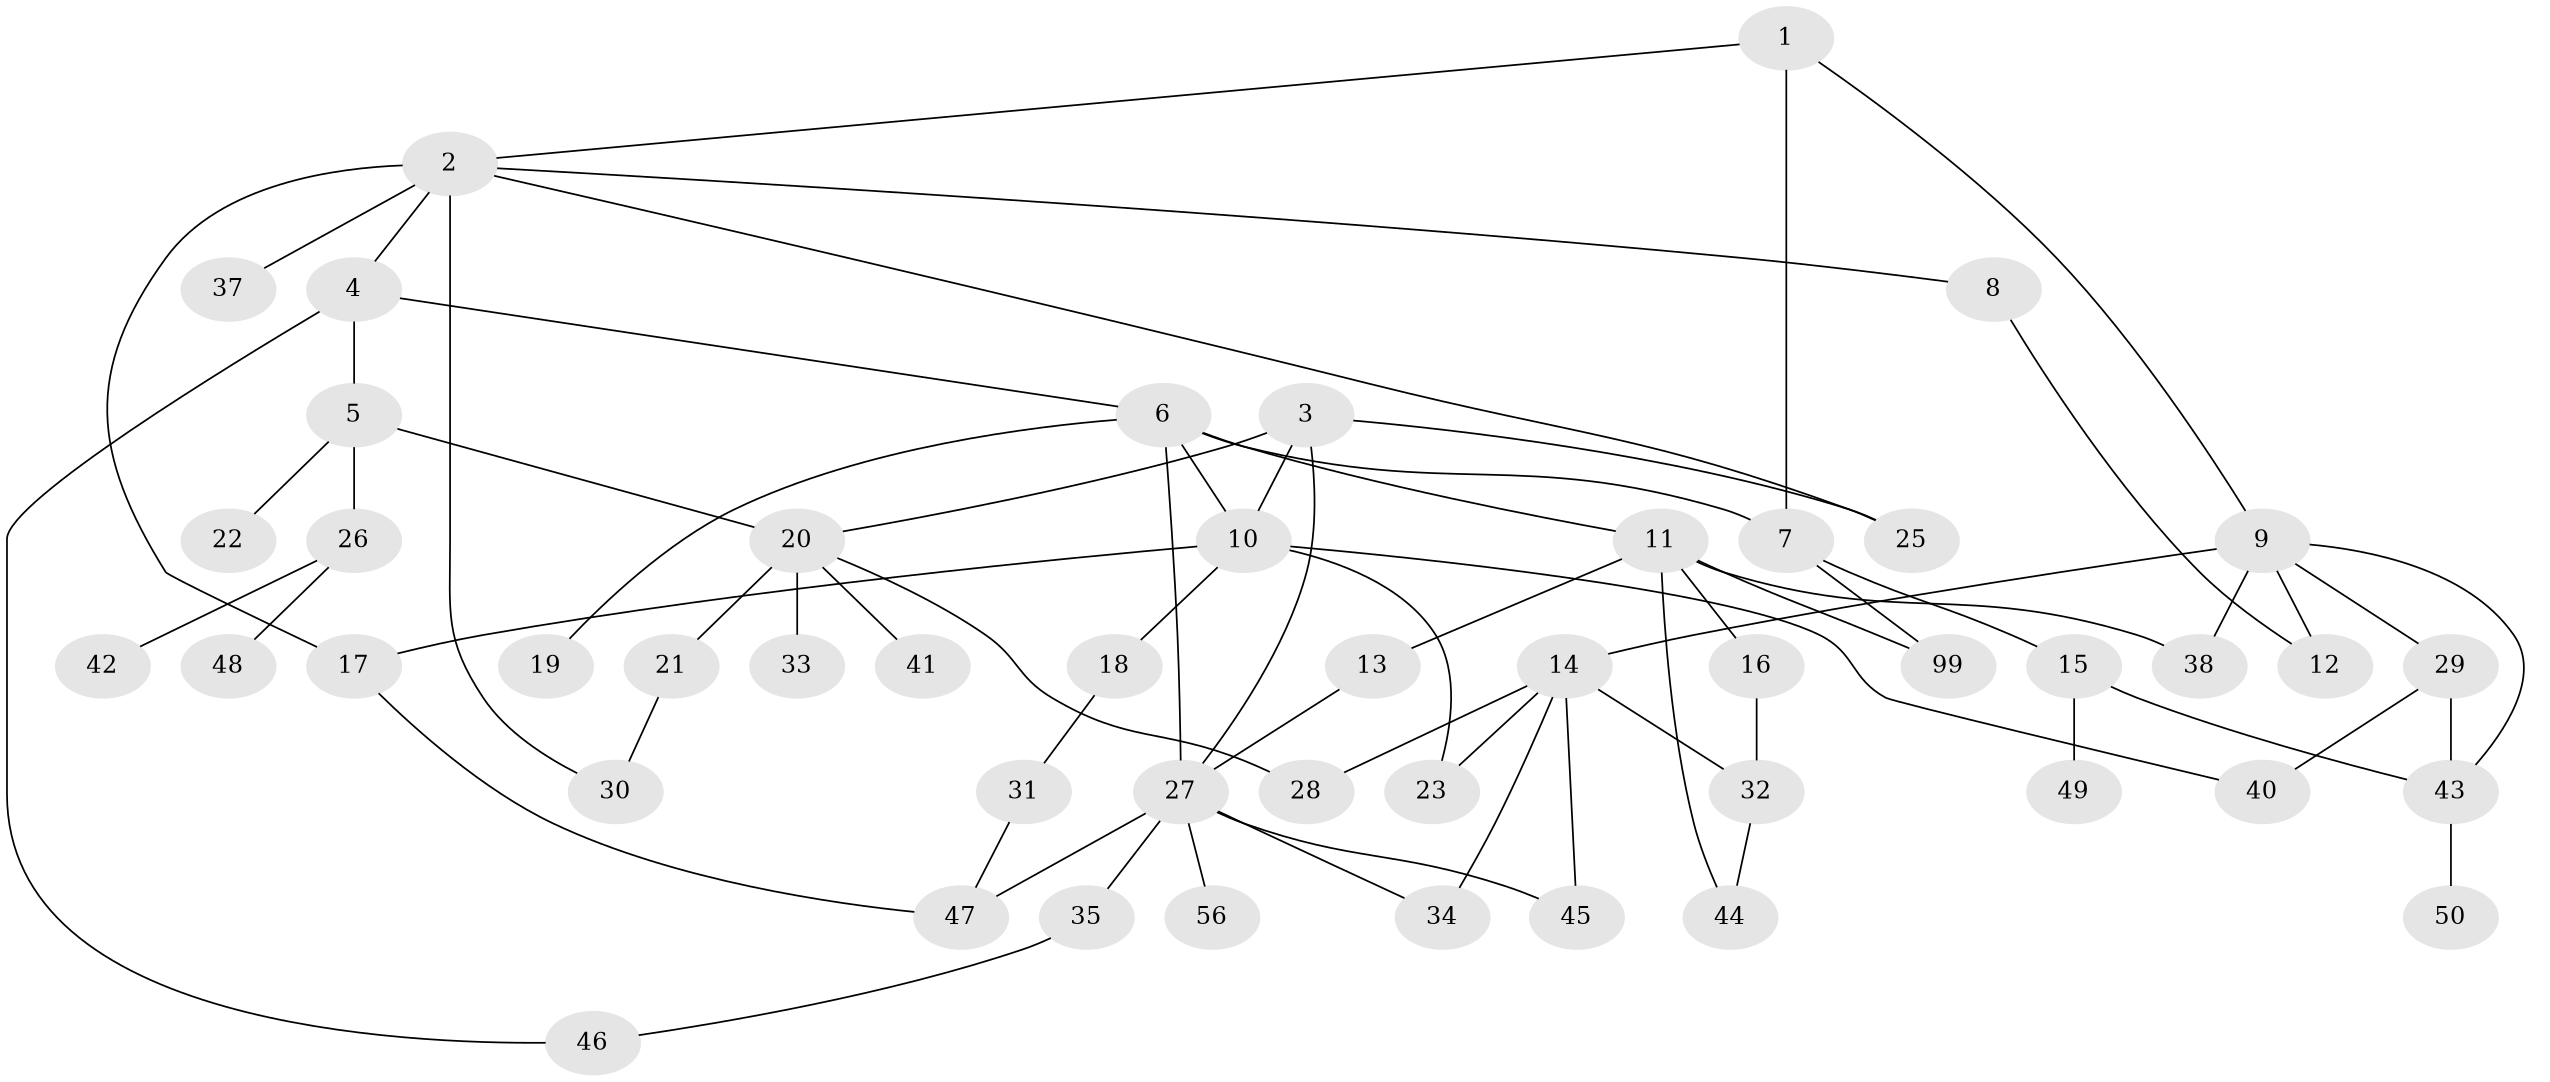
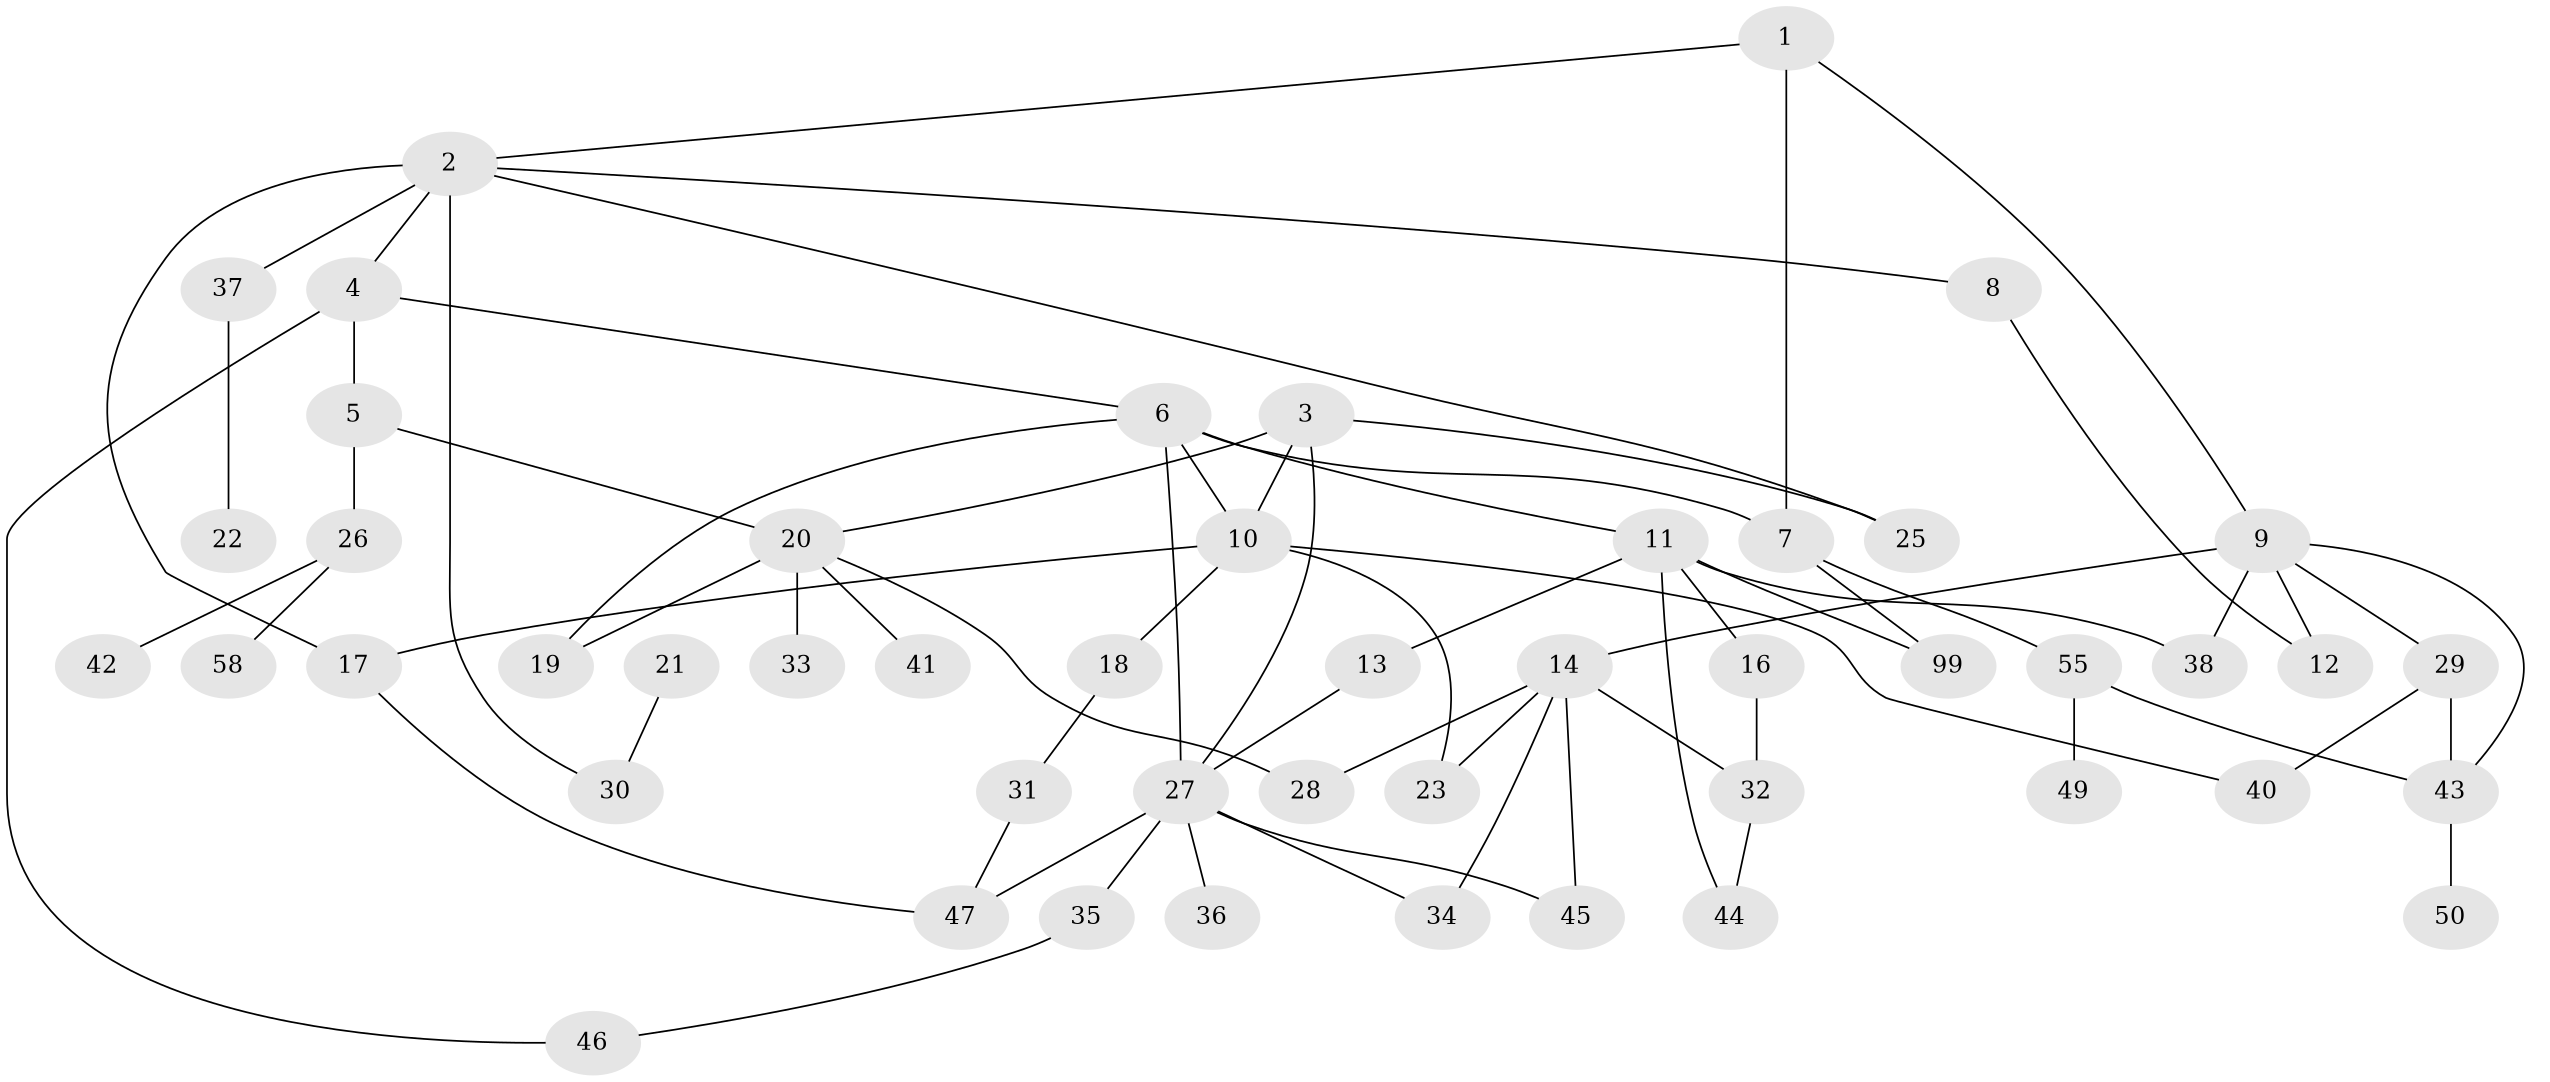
edge "5" -- "22": now "37" -- "22"
edge "20" -- "21": now "20" -- "19"
node "48": label "48" -> "58"
node "15": label "15" -> "55"
node "56": label "56" -> "36"
